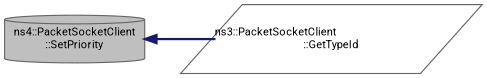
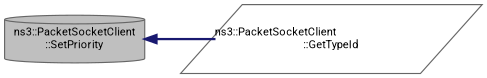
node "ns4::PacketSocketClient ::SetPriority": label "ns4::PacketSocketClient ::SetPriority" -> "ns3::PacketSocketClient ::SetPriority"
